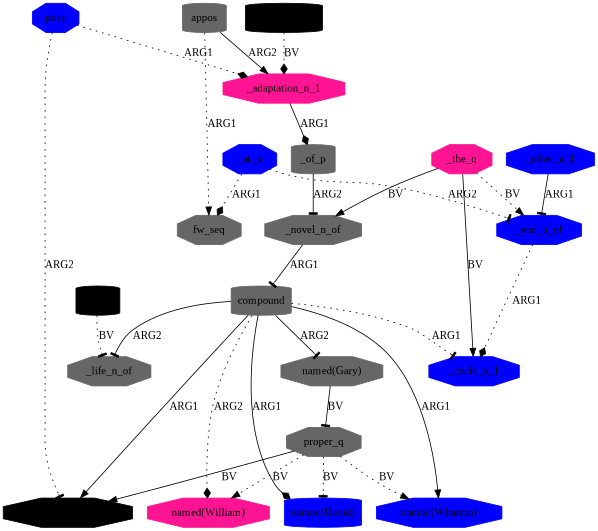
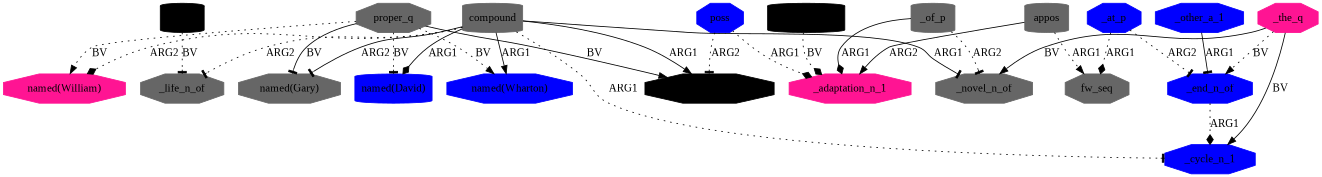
edge "_adaptation_n_1" -> "_of_p": reversed
edge "_of_p" -> "_novel_n_of": style solid -> dotted
edge "_novel_n_of" -> "compound": reversed
edge "compound" -> "_life_n_of": style solid -> dotted
edge "named(Gary)" -> "proper_q": reversed
